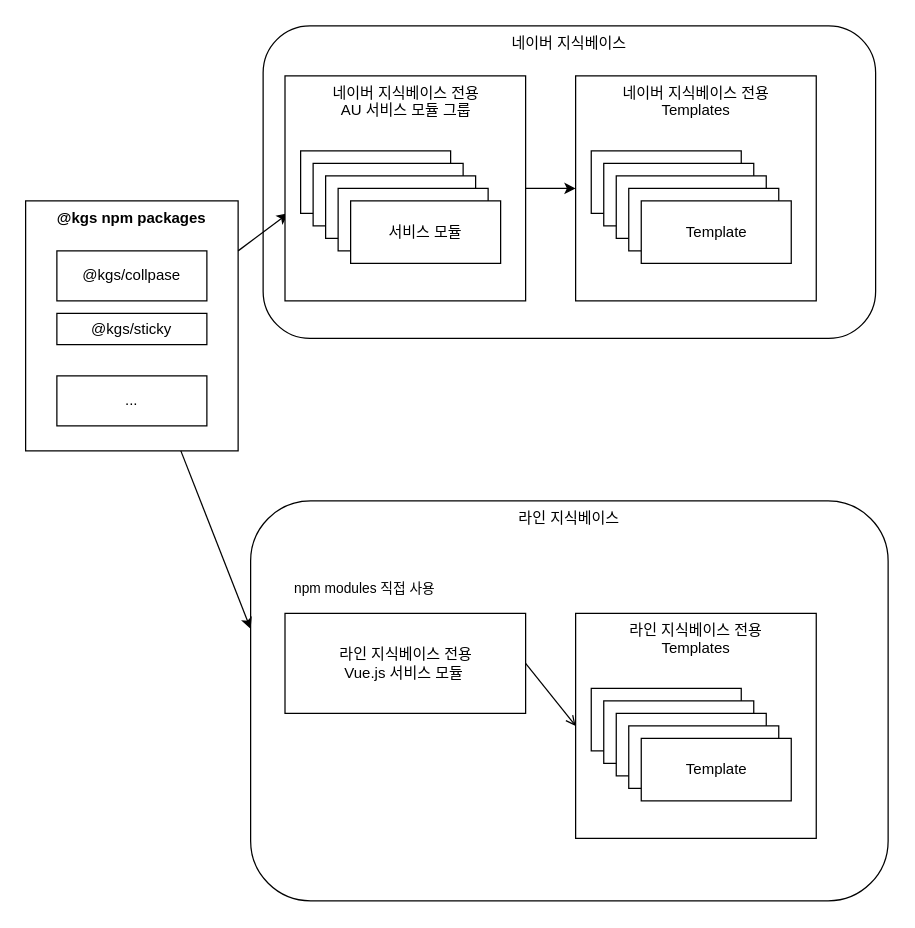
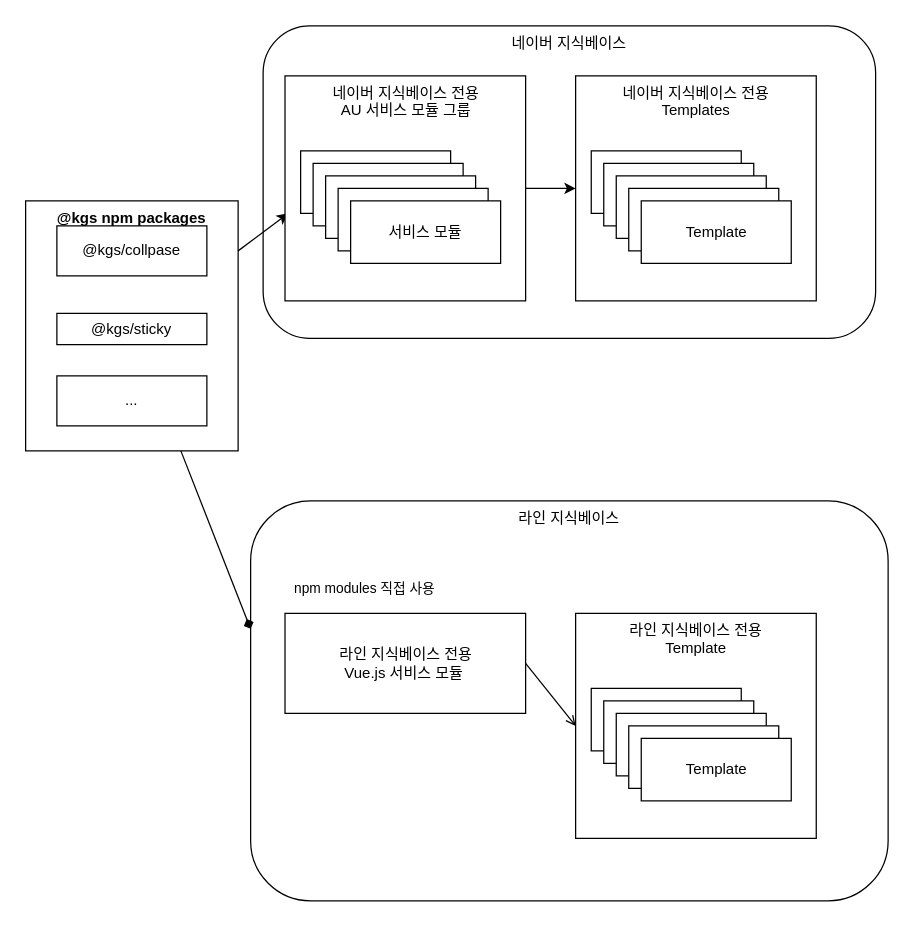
node "@kgs/collpase": moved (132, 276) -> (132, 251)
edge "@kgs npm packages" -> "라인 지식베이스": arrowhead classic -> diamond
node "라인 지식베이스 전용 Templates": label "라인 지식베이스 전용 Templates" -> "라인 지식베이스 전용 Template"
